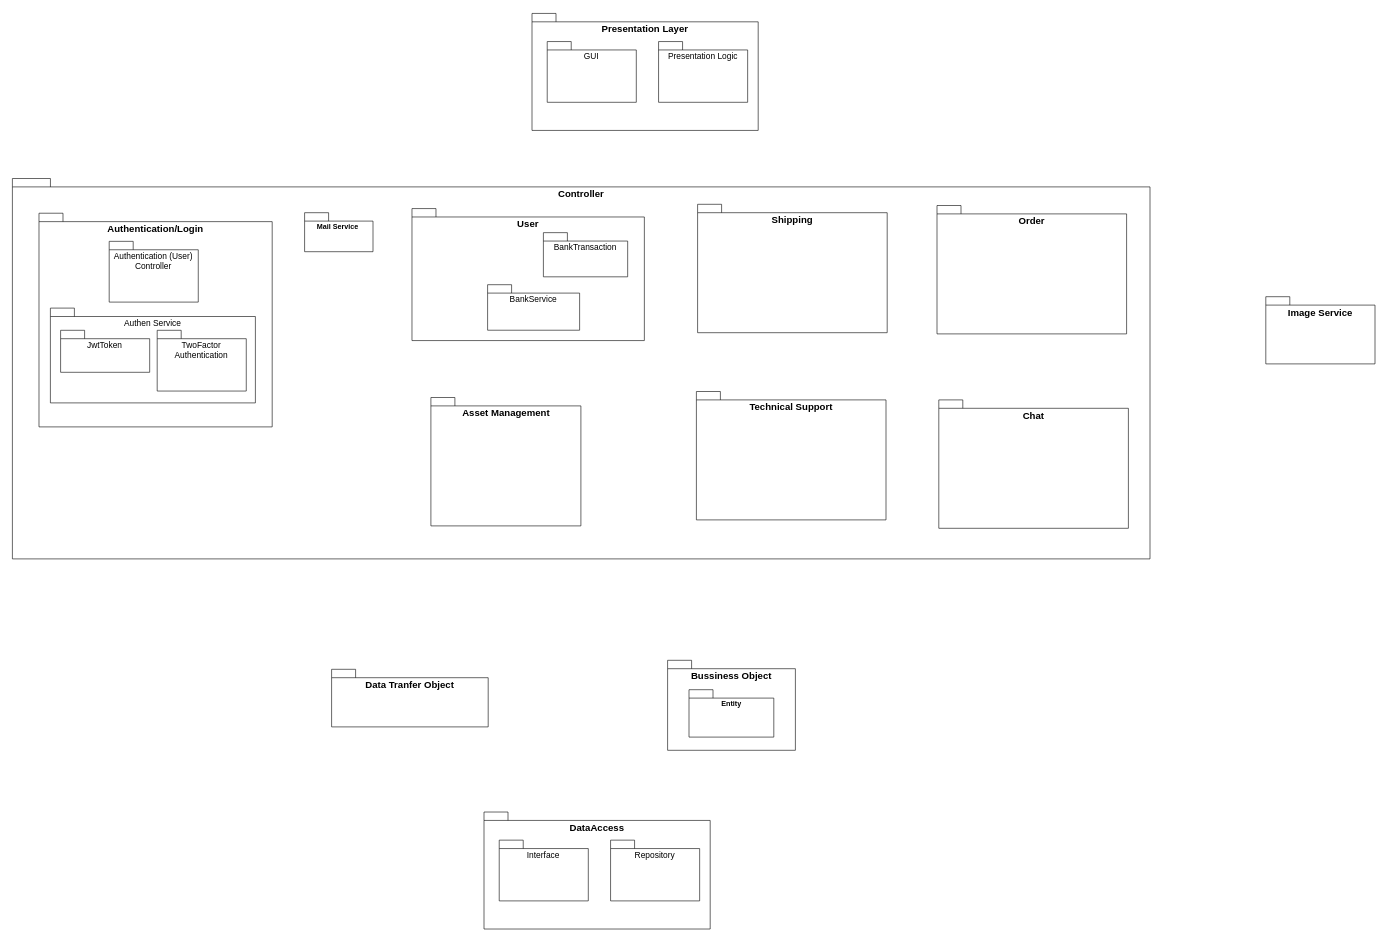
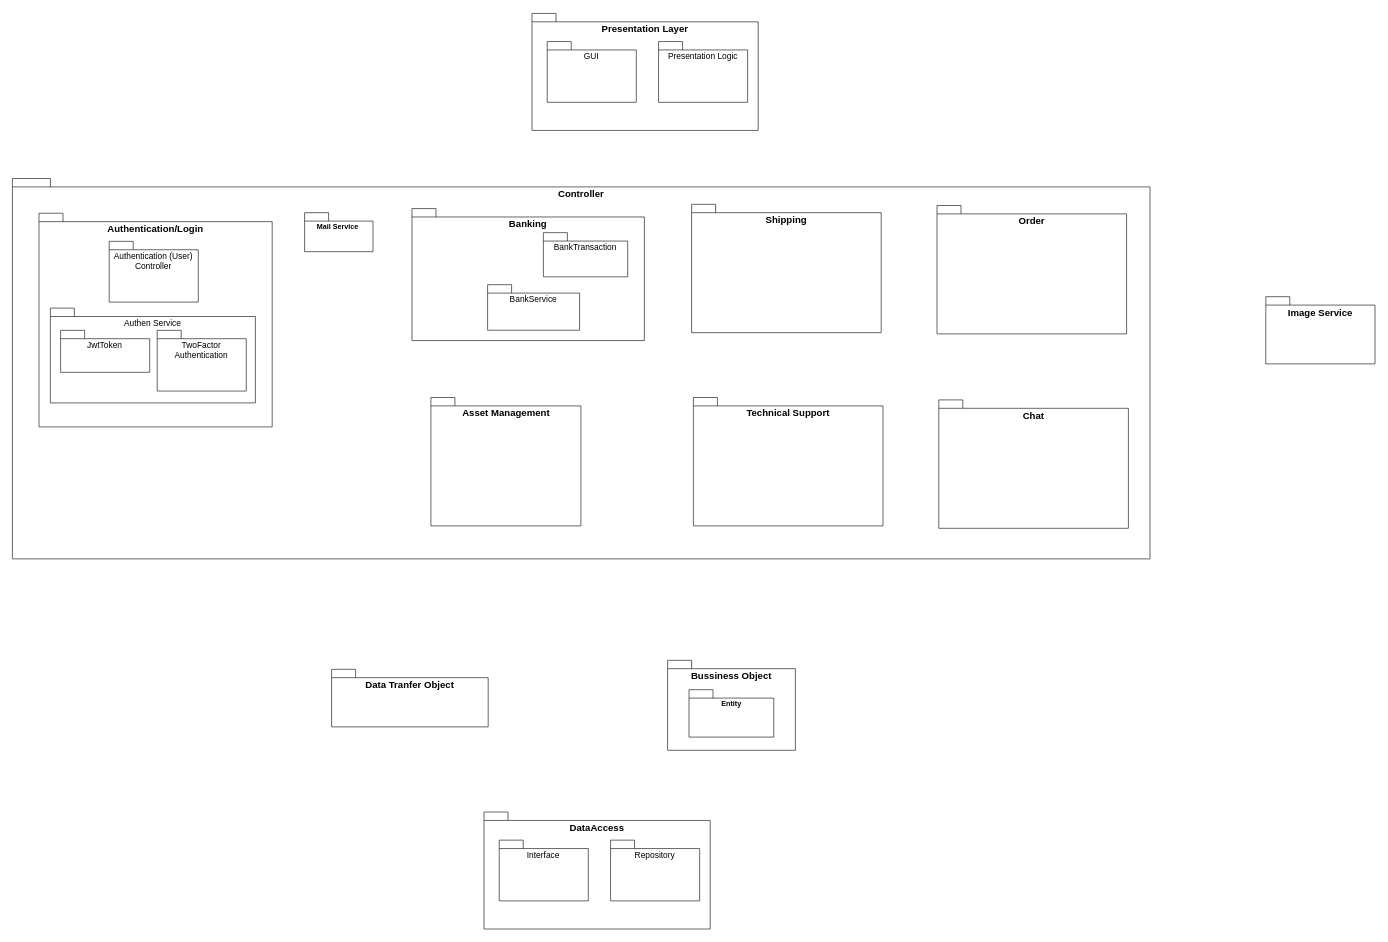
node "User": label "User" -> "Banking"
node "Shipping": moved (792, 269) -> (786, 269)
node "Technical Support": moved (791, 456) -> (788, 462)
